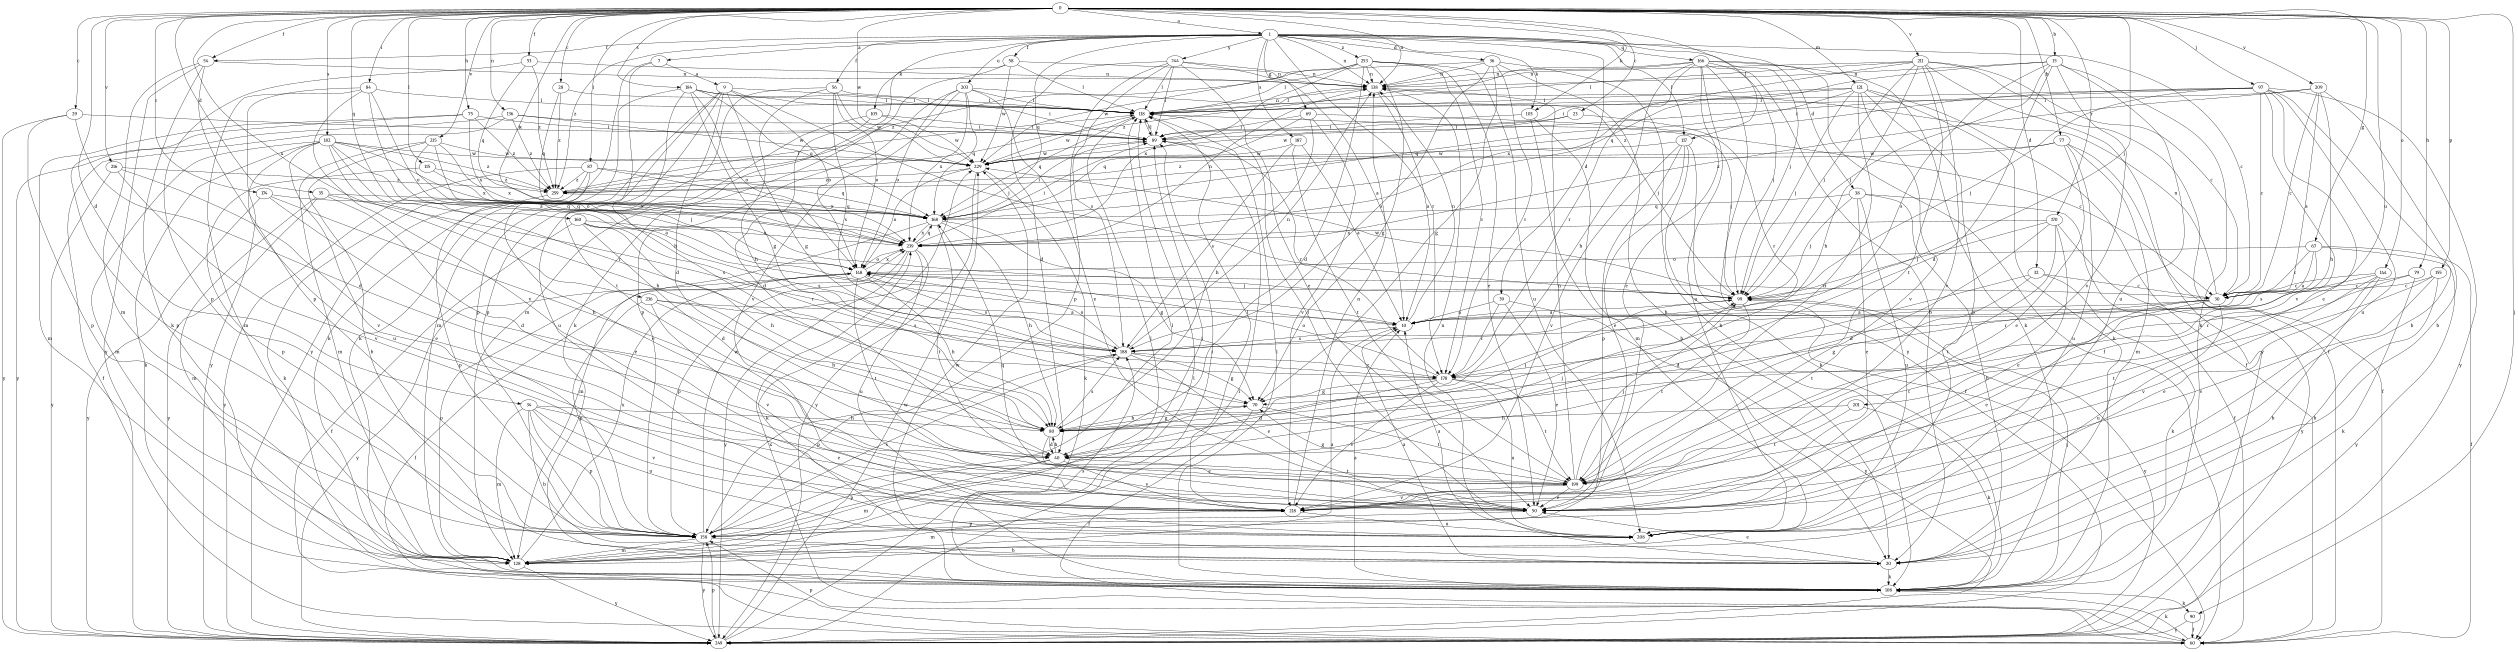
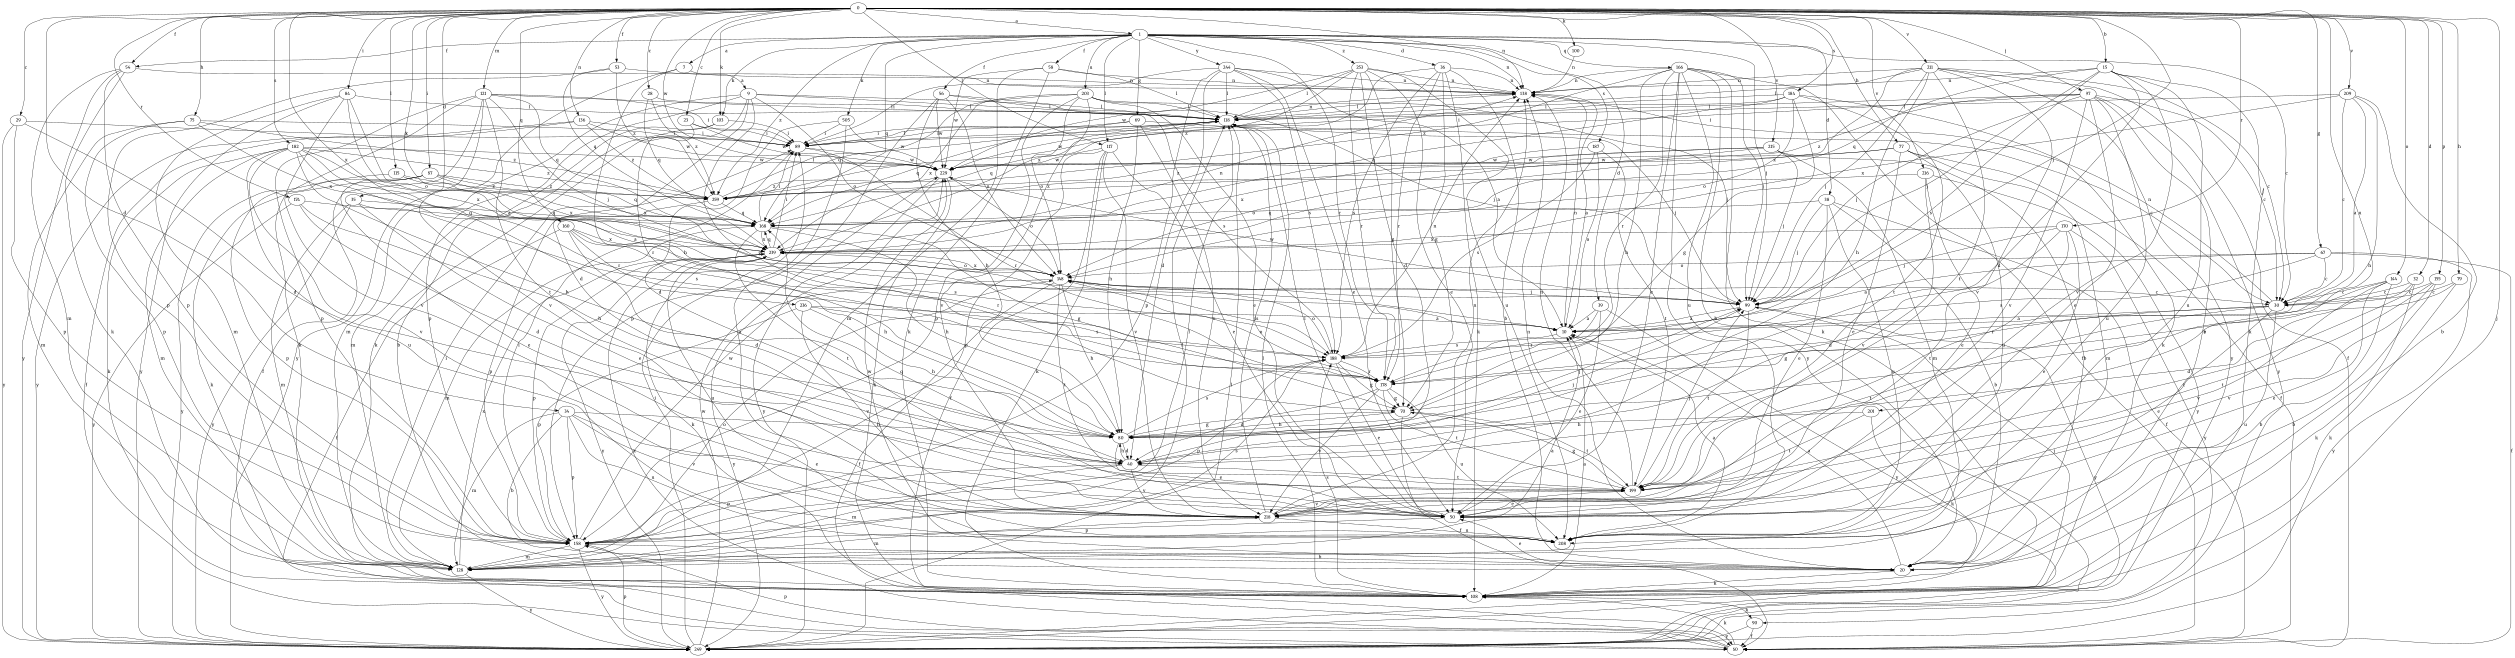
node "100": added
node "105": label "105" -> "505"
